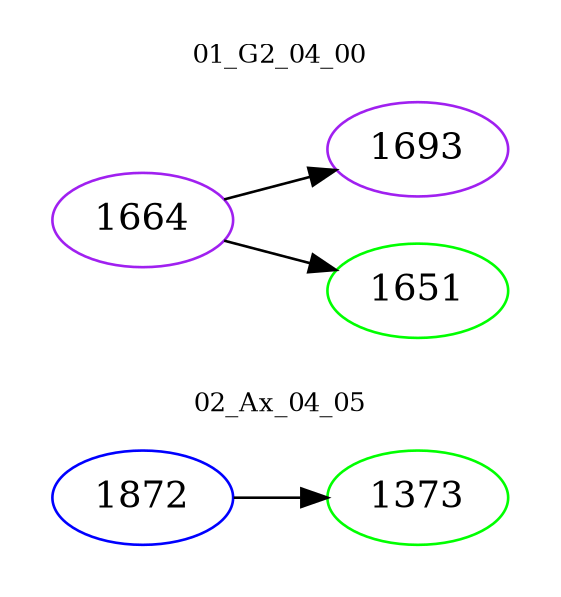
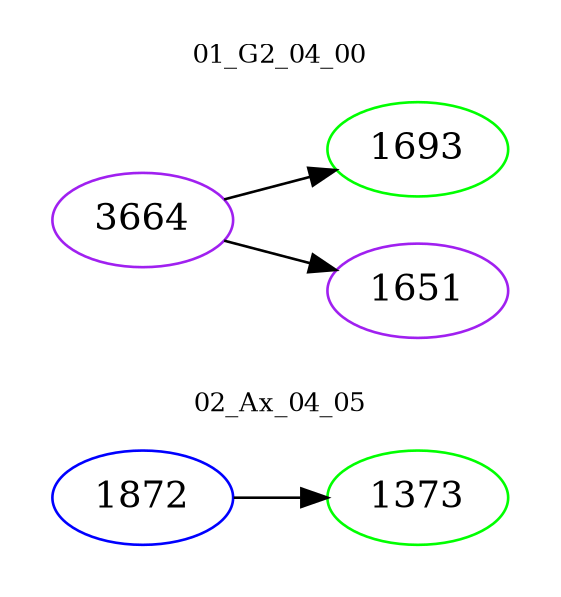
node "1693": color purple -> green
node "1664": label "1664" -> "3664"
node "1651": color green -> purple
